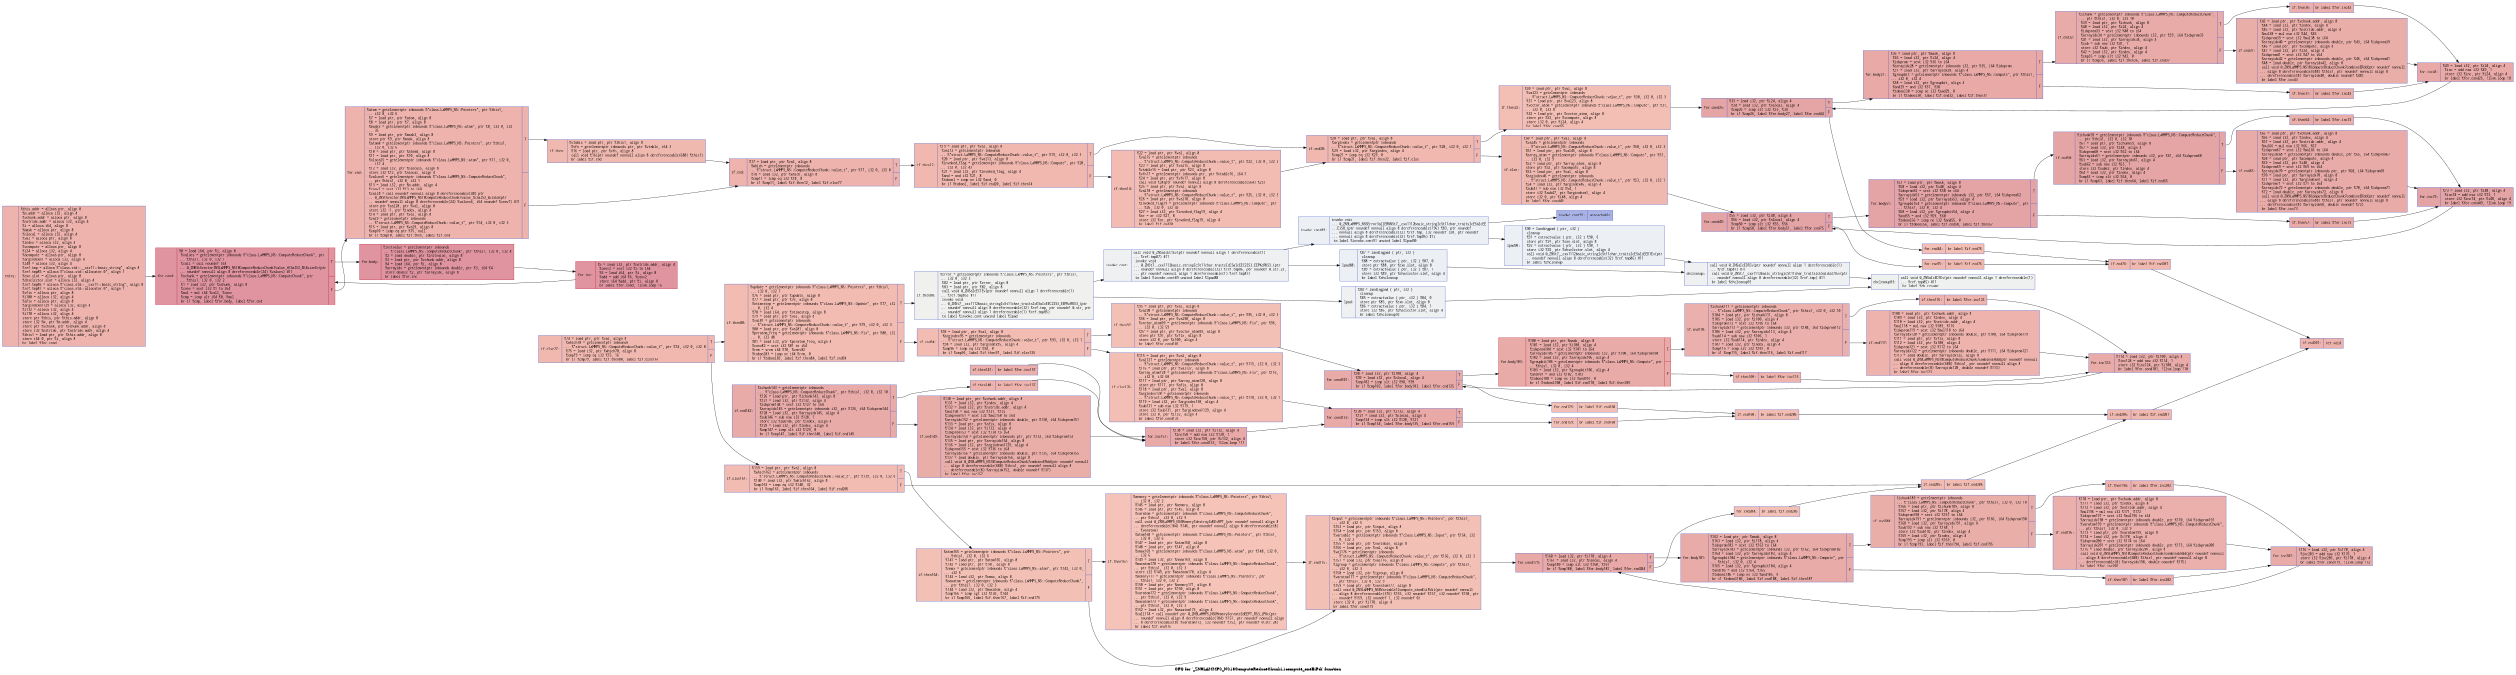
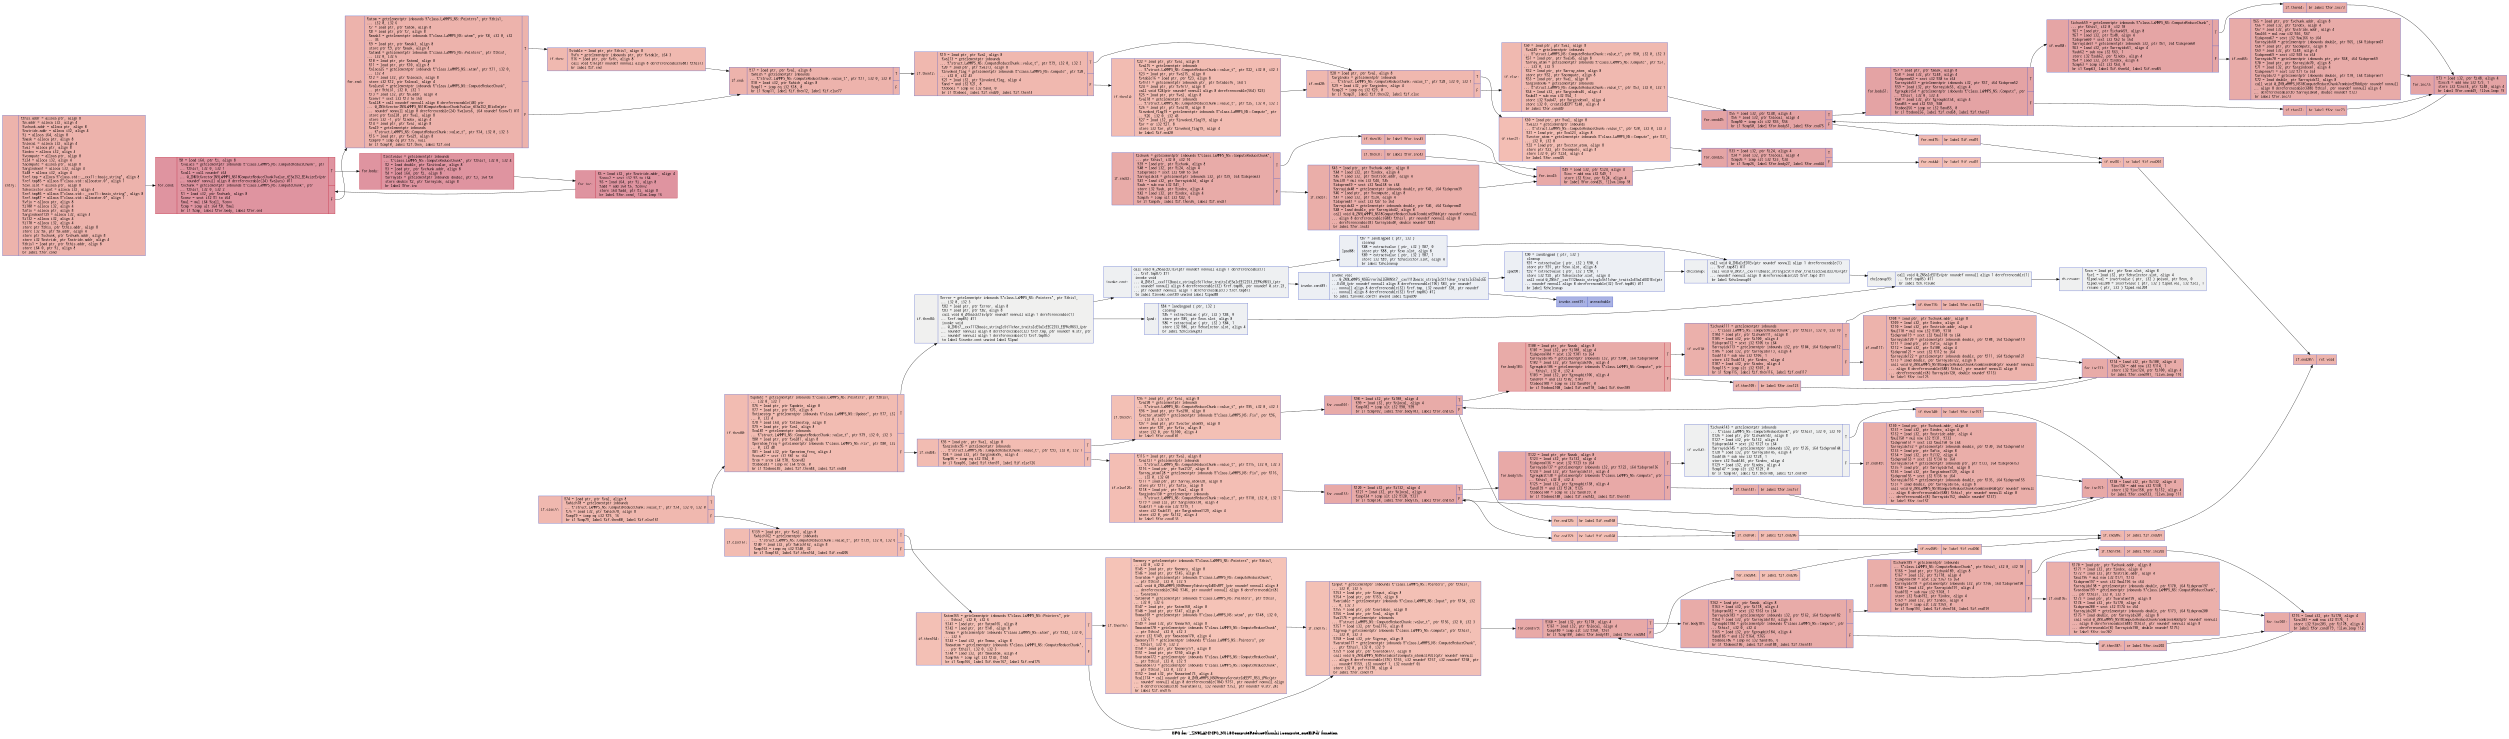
node "for.body27:": removed
node "if.else:": text "store i32 0, ptr %i48, align 4" -> "store i32 0, createIdEEPT %i48, align 4"
node "eh.resume:": added
node "if.end142:": fillcolor #cc403a70 -> #dbdcde70
node "for.body135:": added
